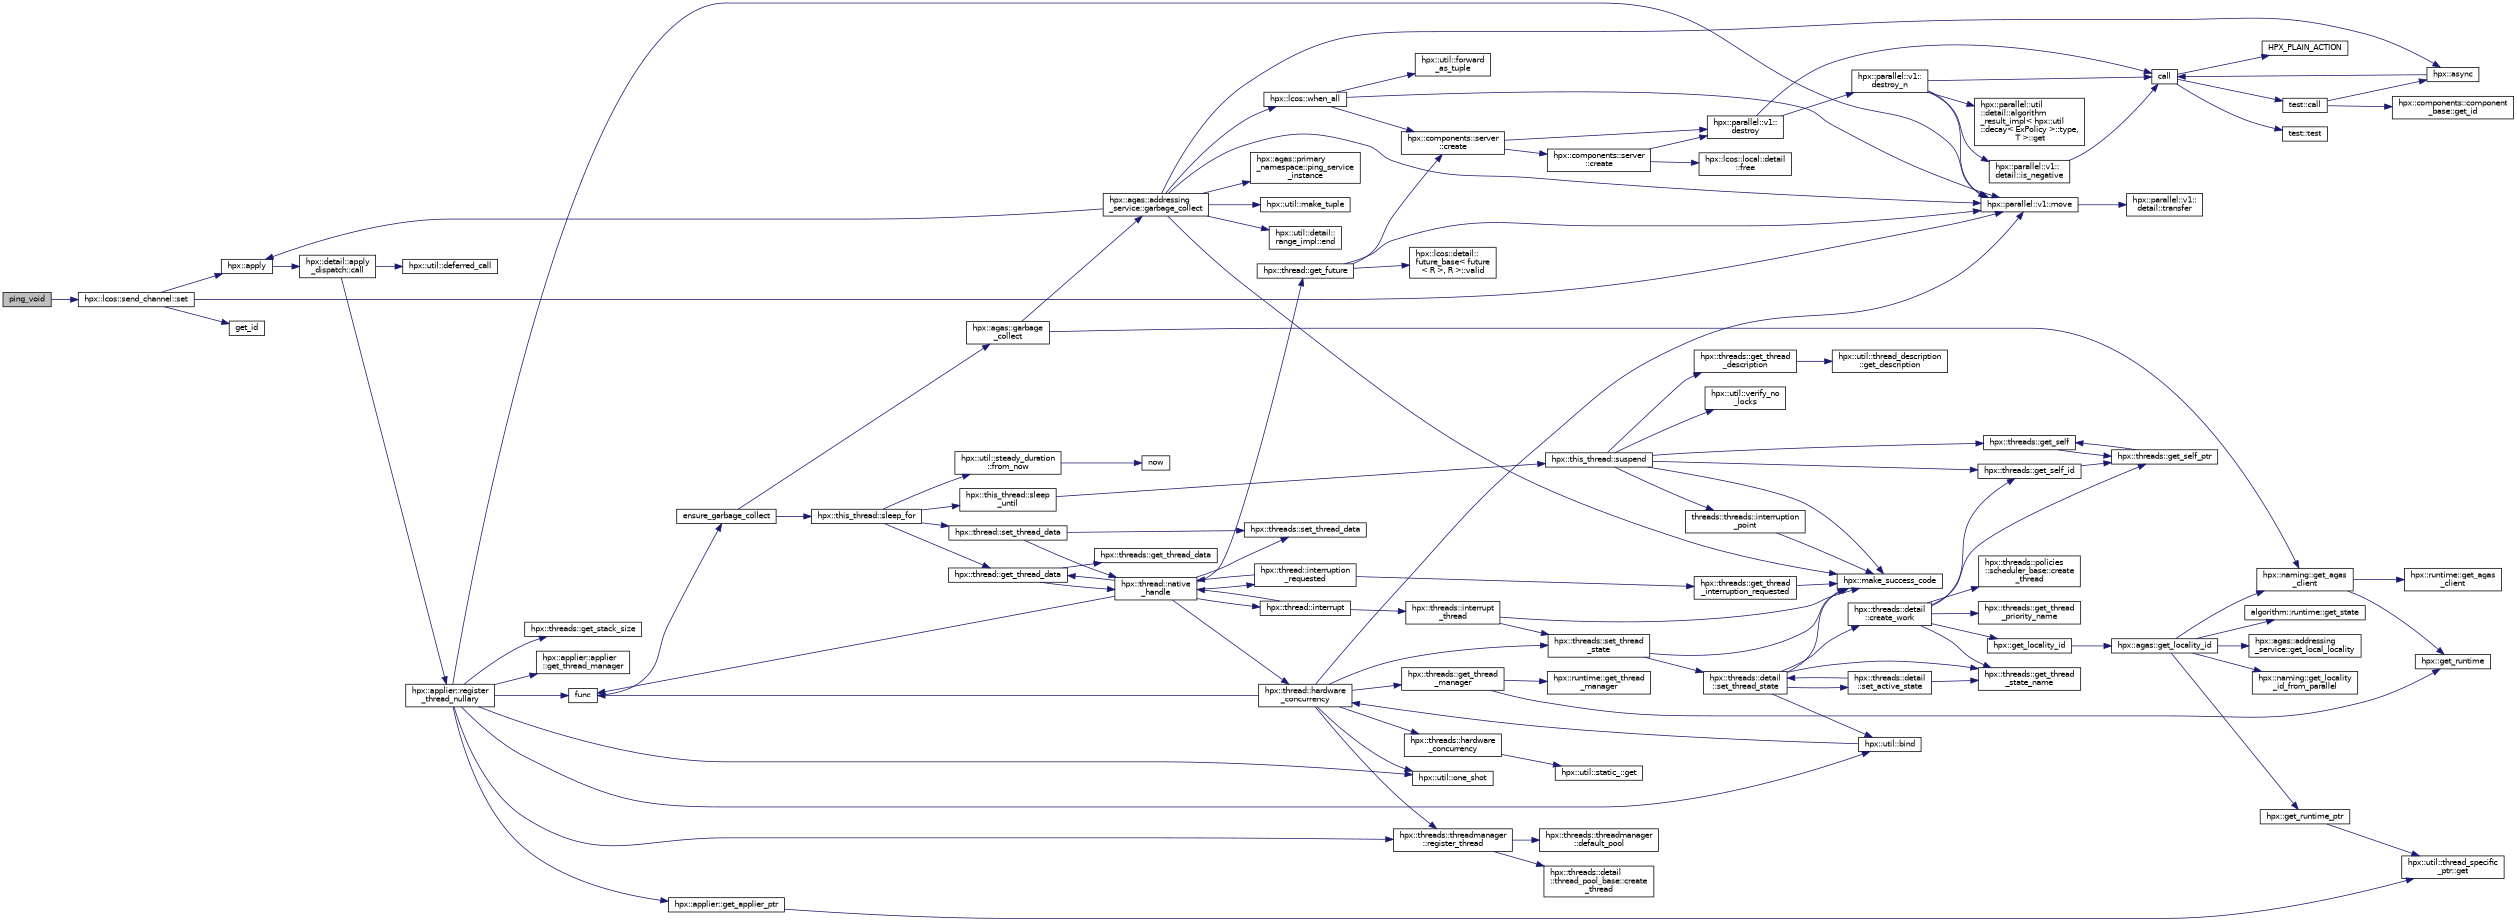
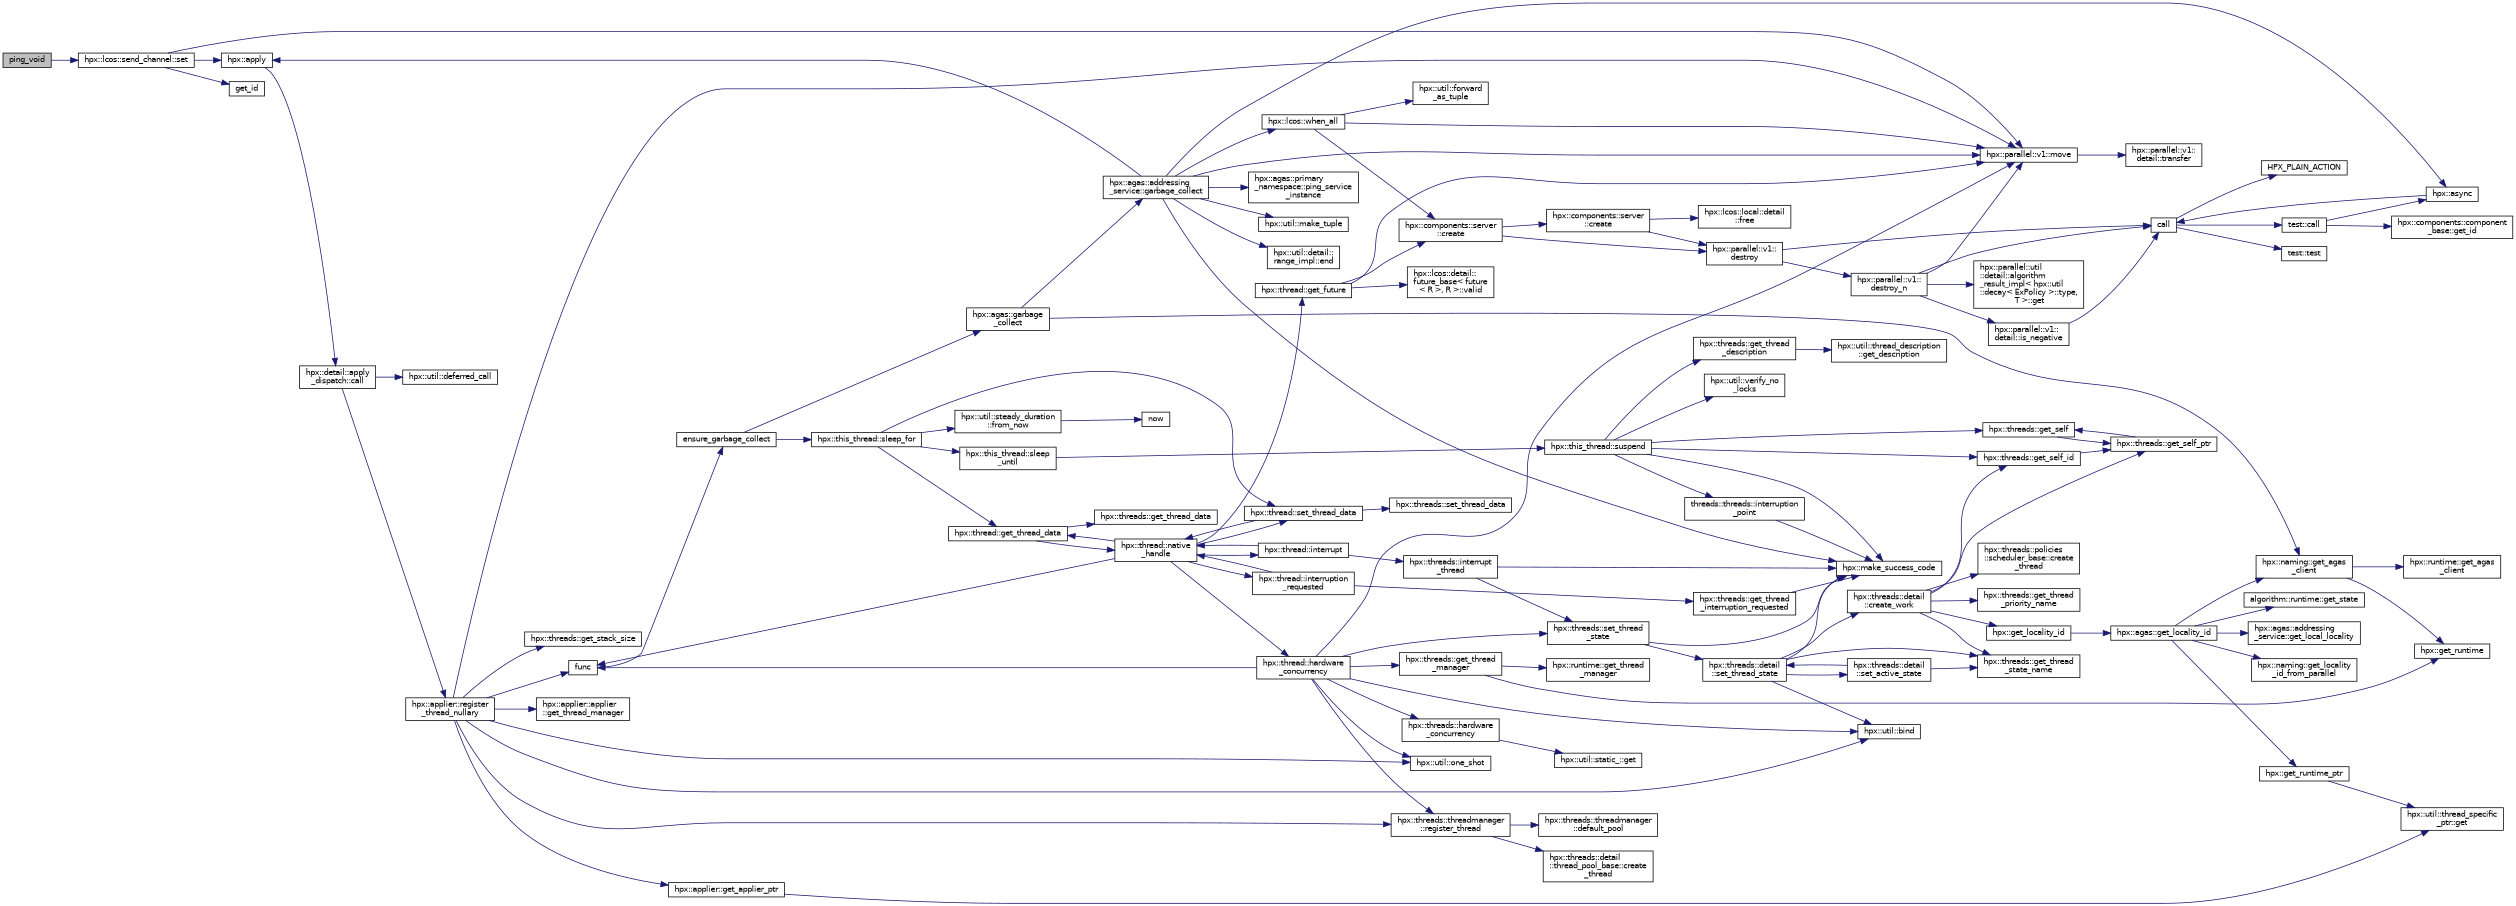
edge "hpx::thread::native _handle" -> "hpx::threads::set_thread_data": now "hpx::thread::native _handle" -> "hpx::thread::set_thread_data"
edge "hpx::util::bind" -> "hpx::thread::hardware _concurrency": reversed
